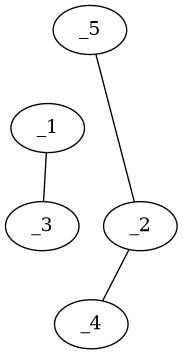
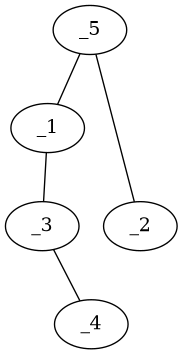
edge "_5" -- "_1": added
edge "_2" -- "_4": now "_3" -- "_4"
